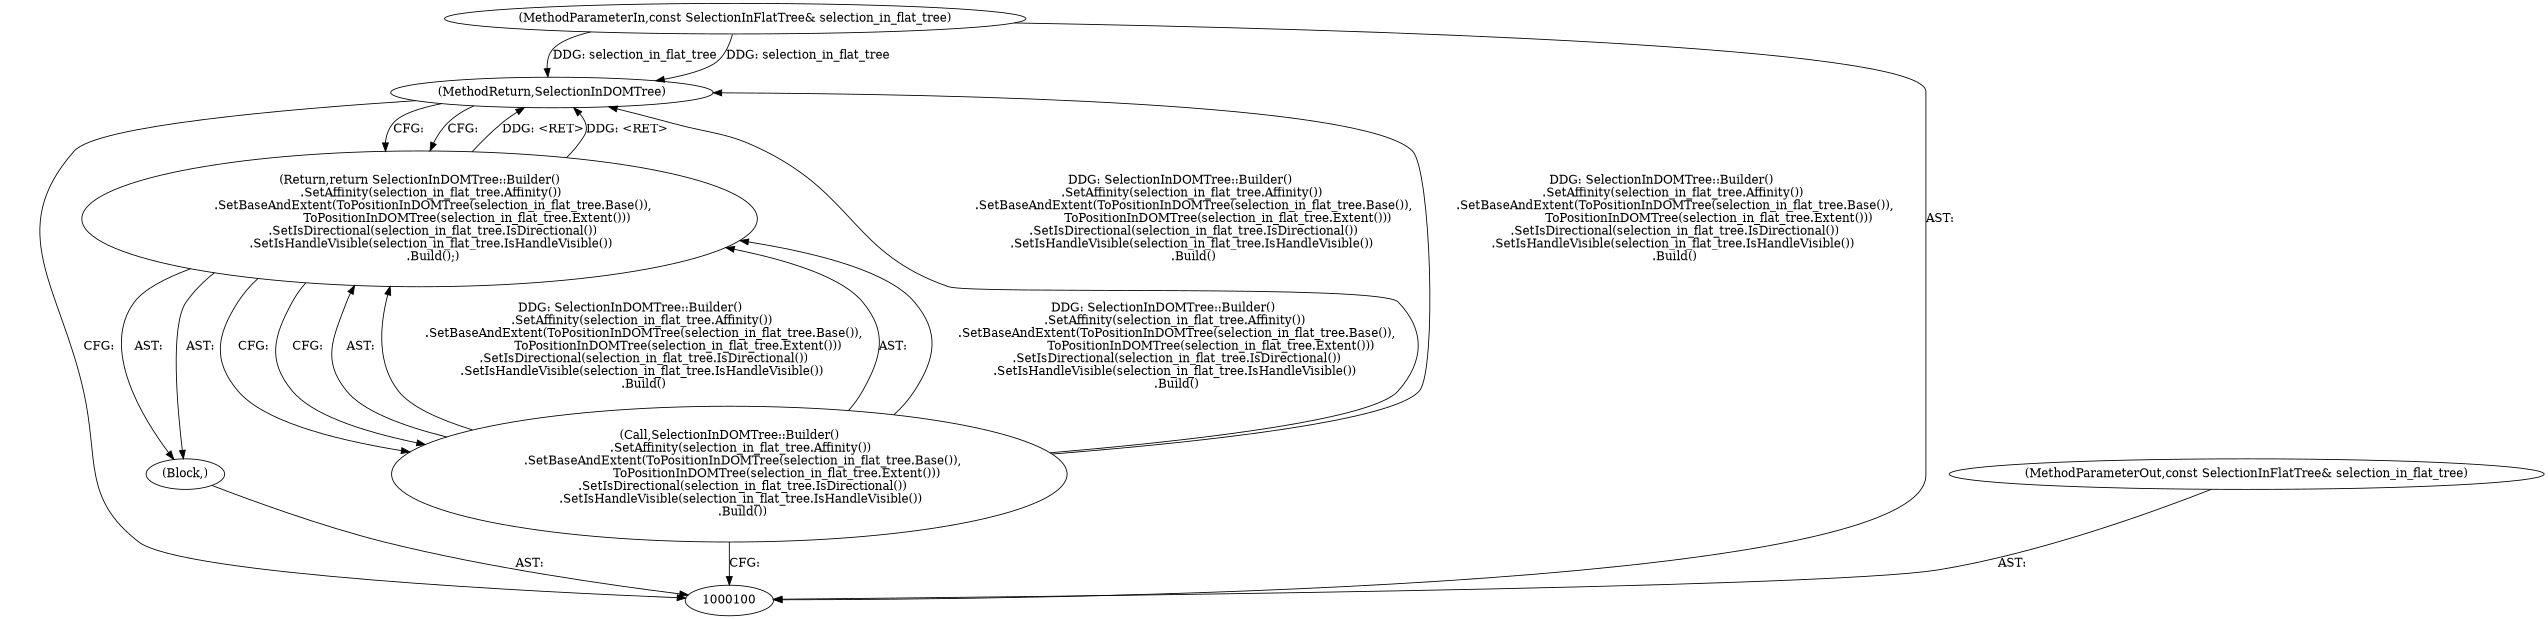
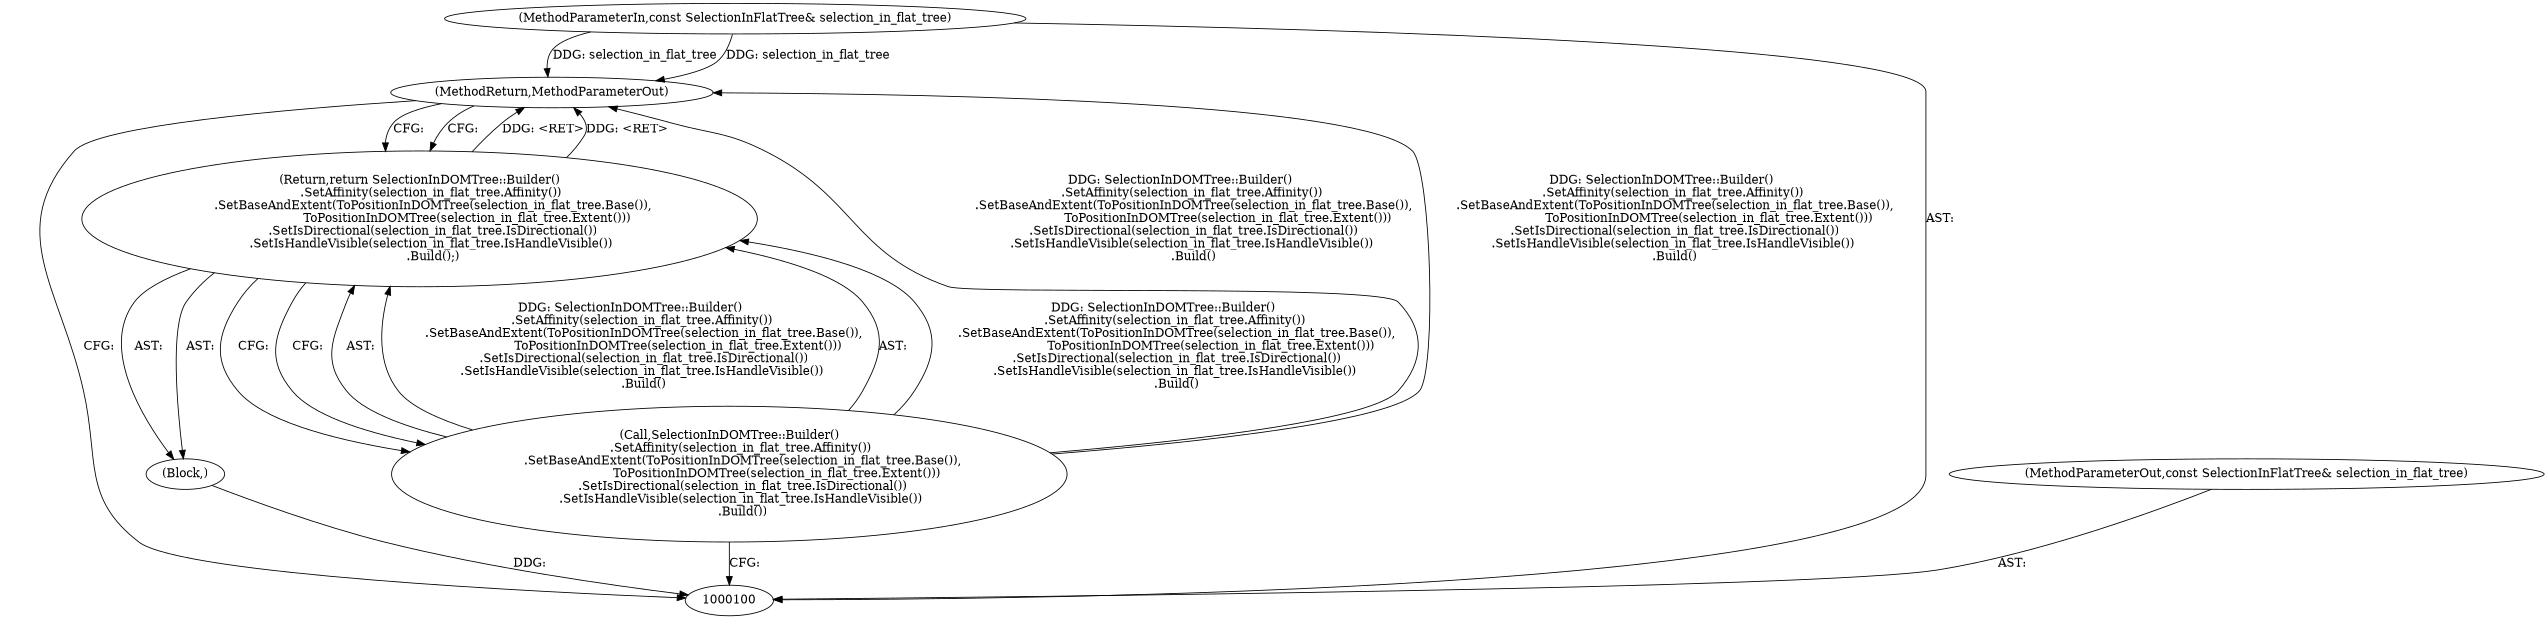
node "(MethodReturn,SelectionInDOMTree)": label "(MethodReturn,SelectionInDOMTree)" -> "(MethodReturn,MethodParameterOut)"
edge "(Block,)" -> "1000100": label "AST: " -> "DDG: "
